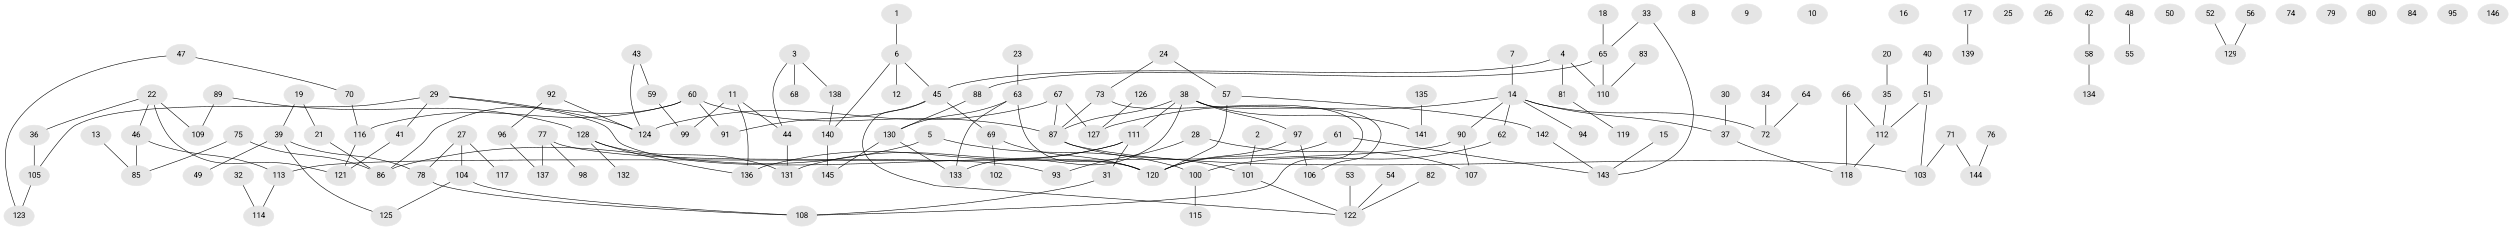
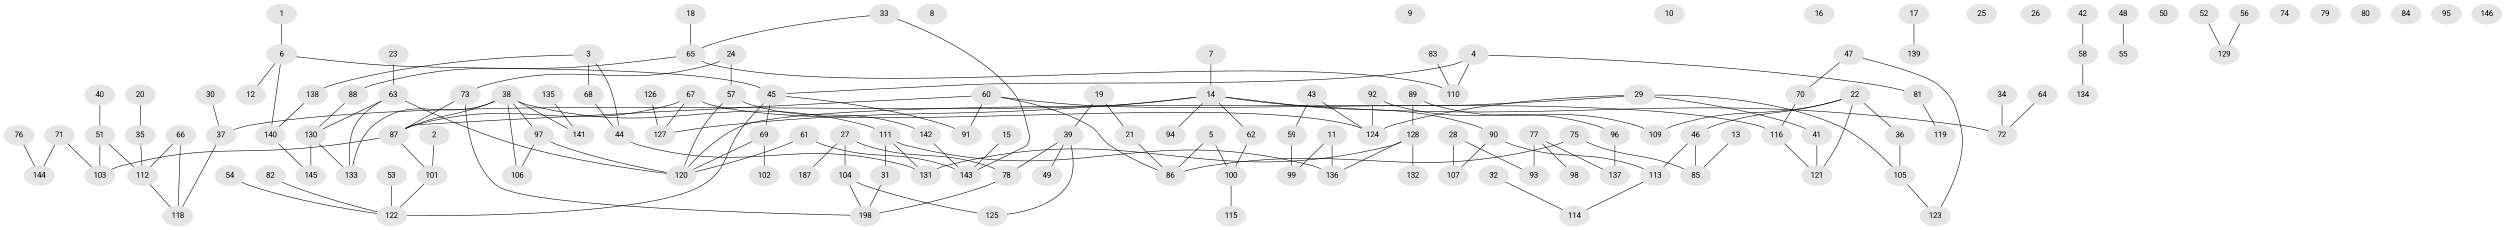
edge "11" -- "44": now "68" -- "44"
node "117": label "117" -> "187"
node "108": label "108" -> "198"
